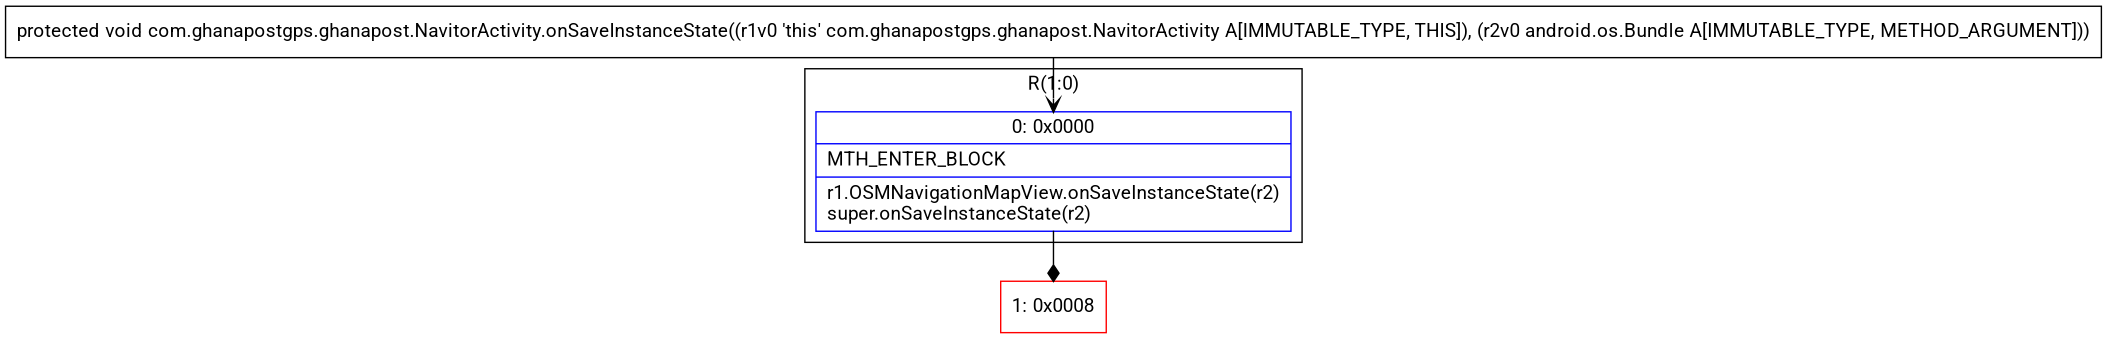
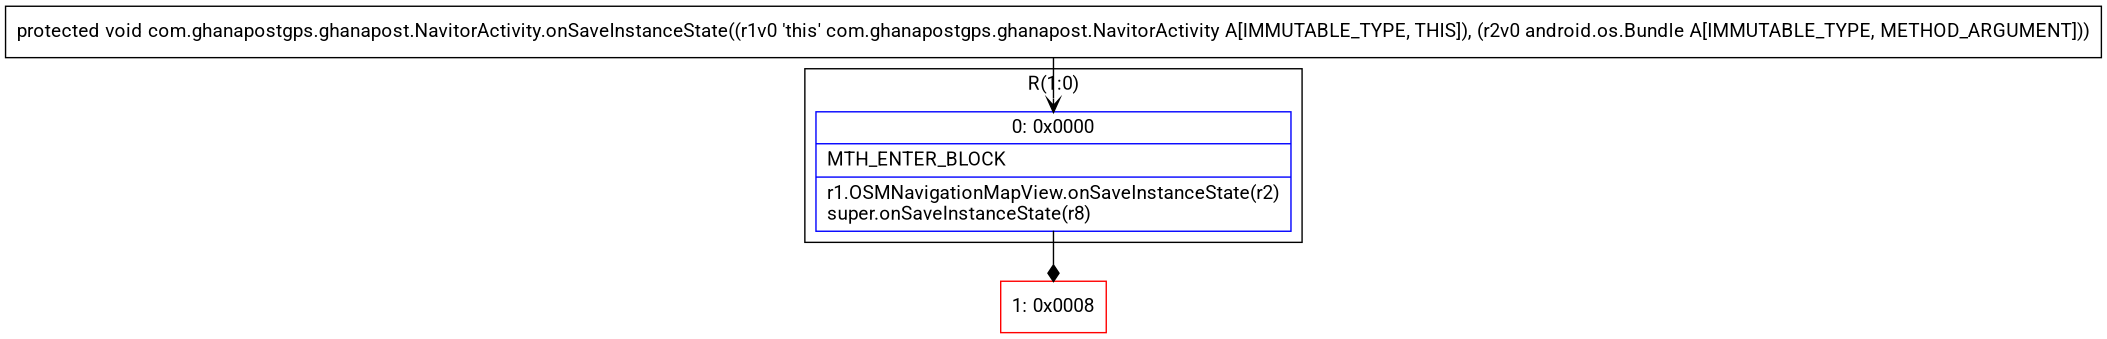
node "0: 0x0000": text "super.onSaveInstanceState(r2)" -> "super.onSaveInstanceState(r8)"
